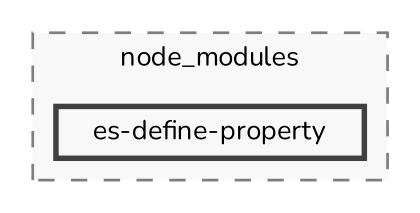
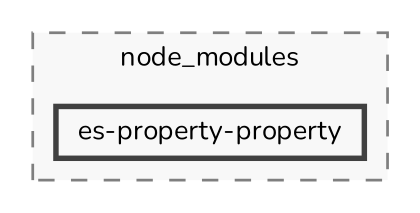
node "es-define-property": label "es-define-property" -> "es-property-property"
